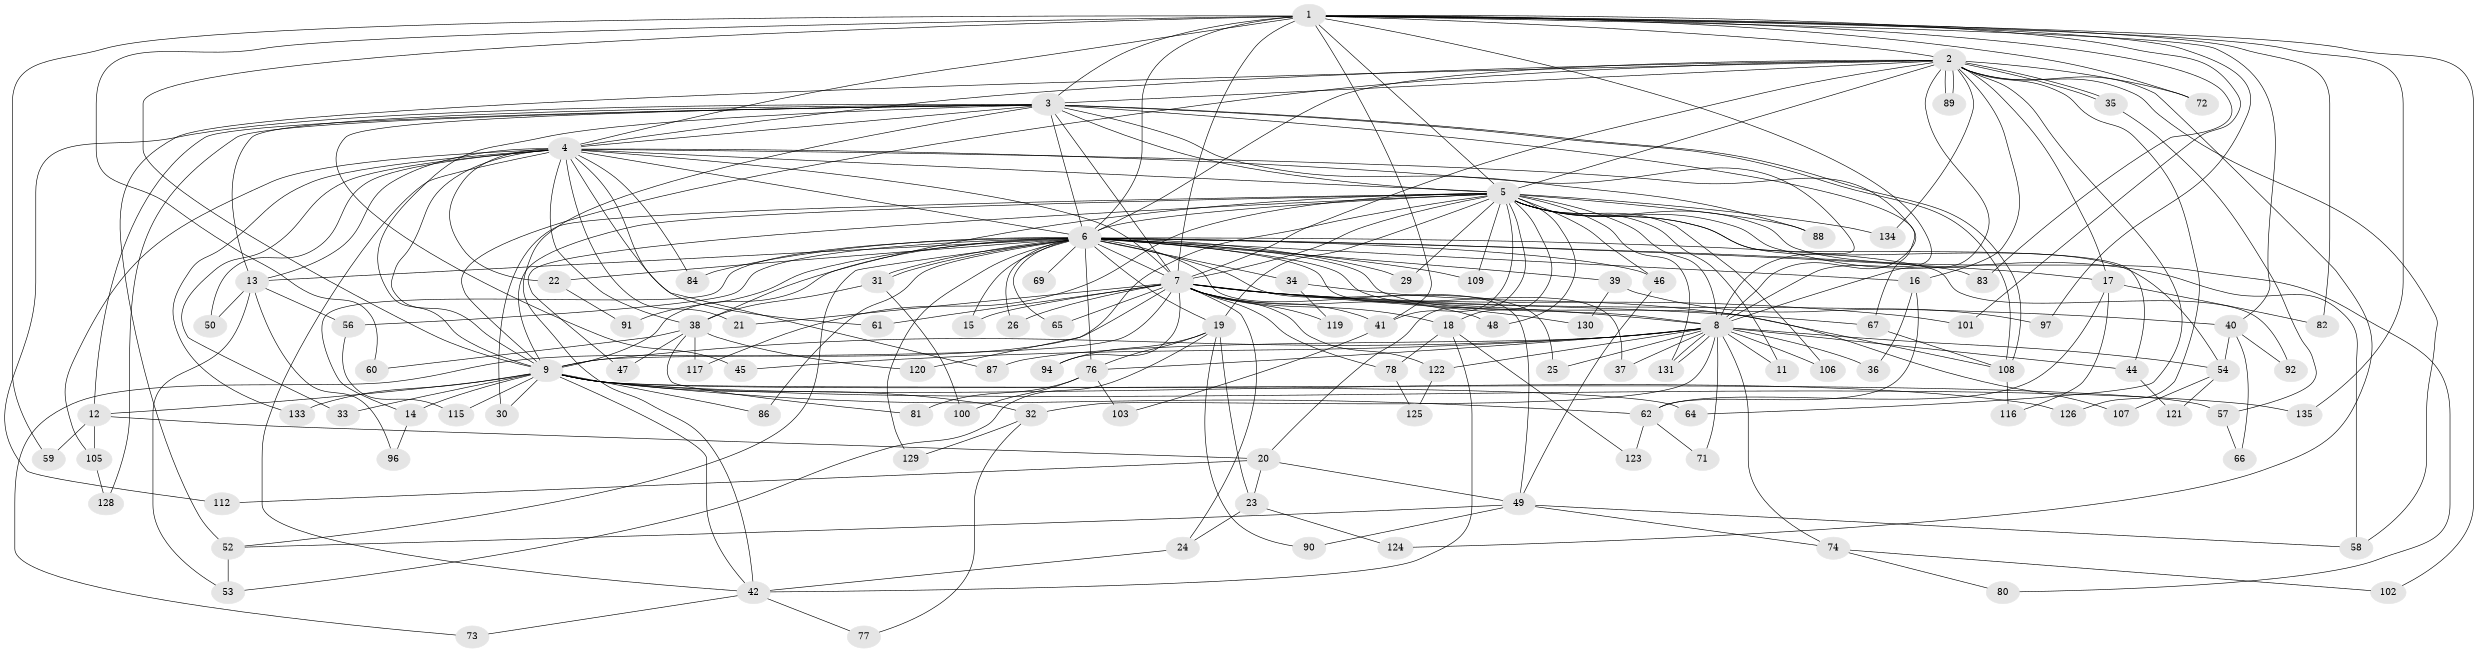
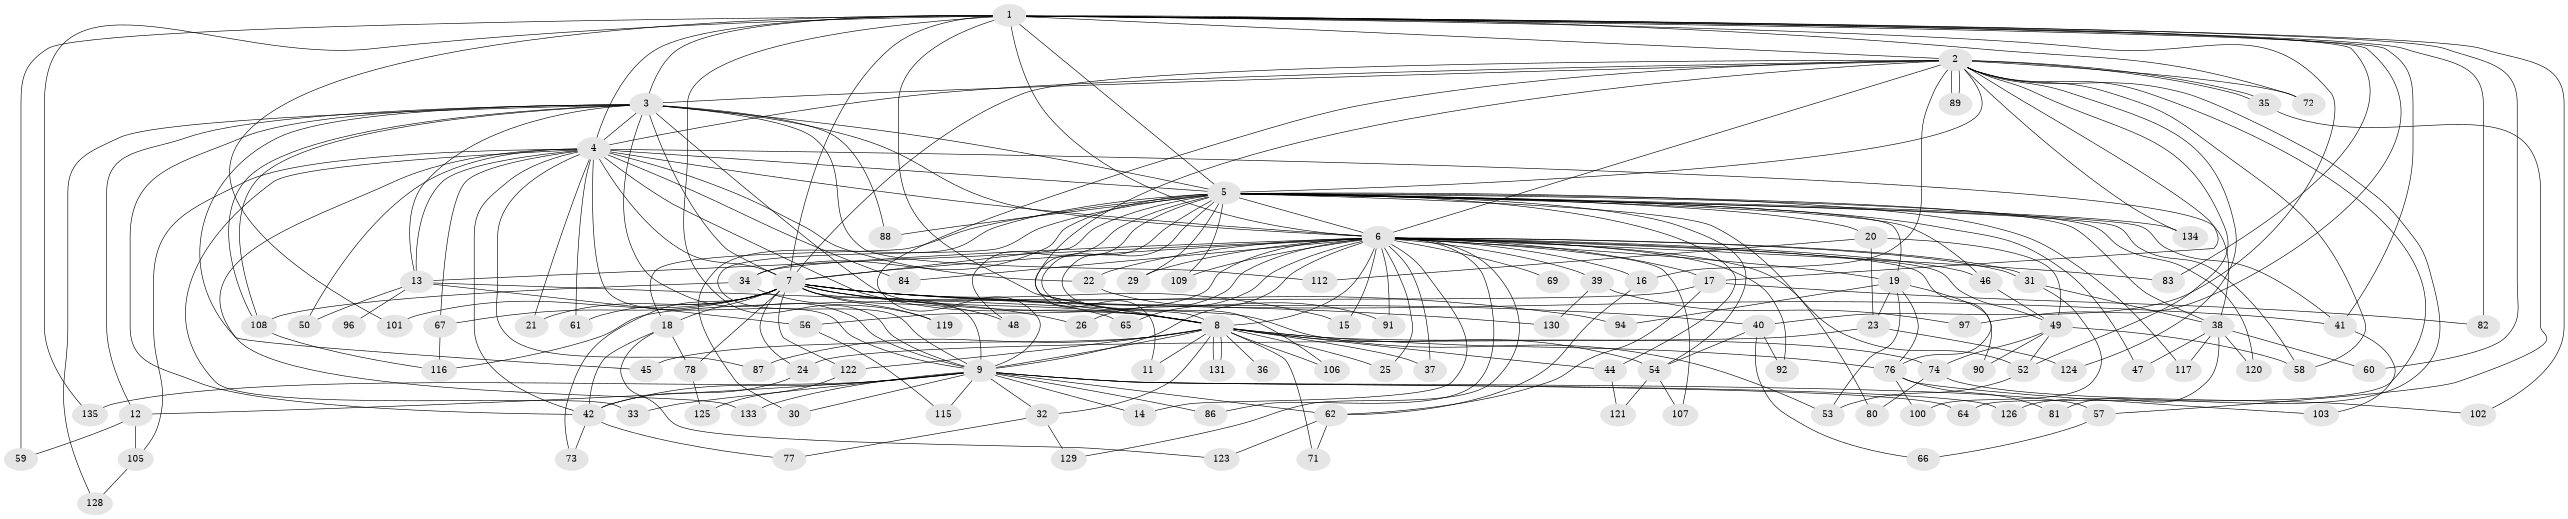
edge "5" -- "131": now "5" -- "34"
edge "16" -- "36": removed
edge "67" -- "108": now "67" -- "116"
edge "14" -- "96": removed
edge "12" -- "20": removed
